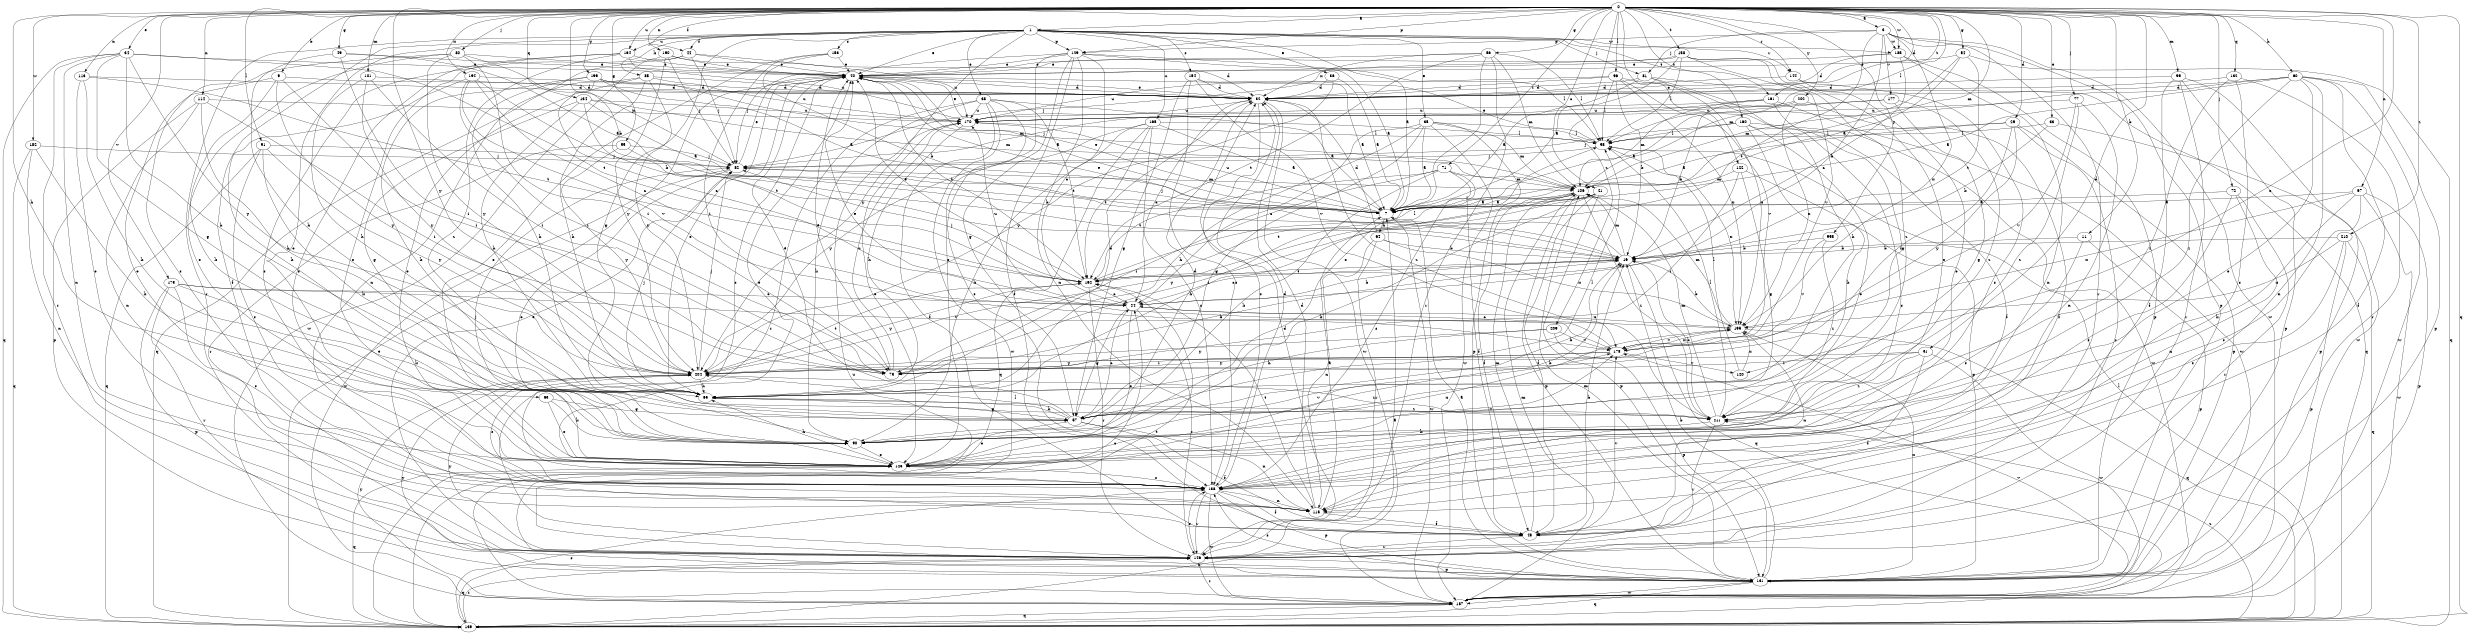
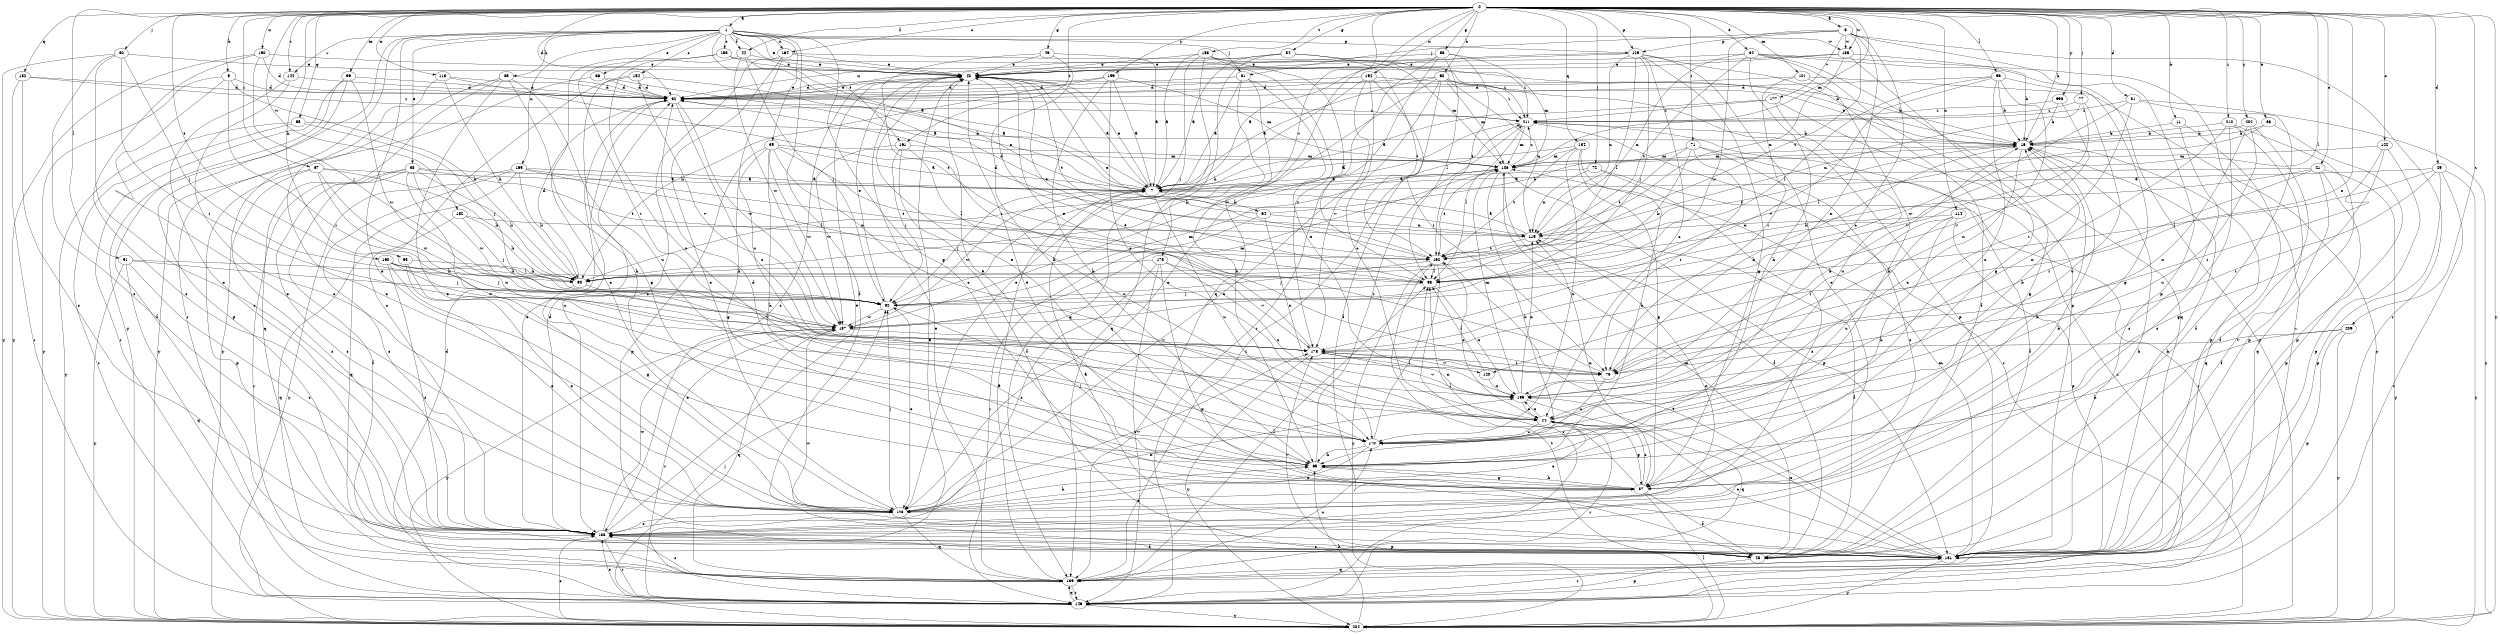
edge "0" -> "67": label "n" -> "i"
edge "32" -> "170": removed, label "u"
